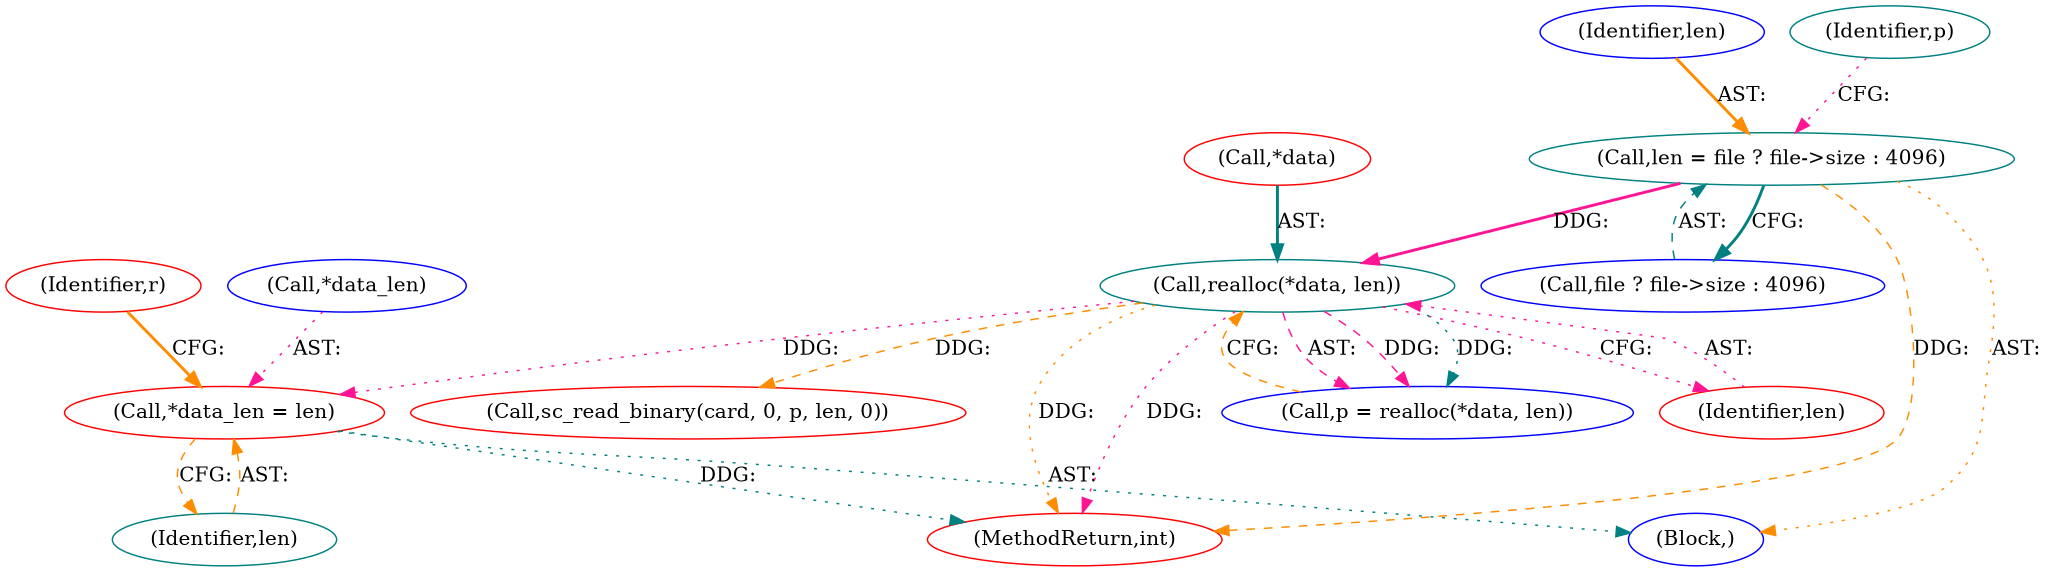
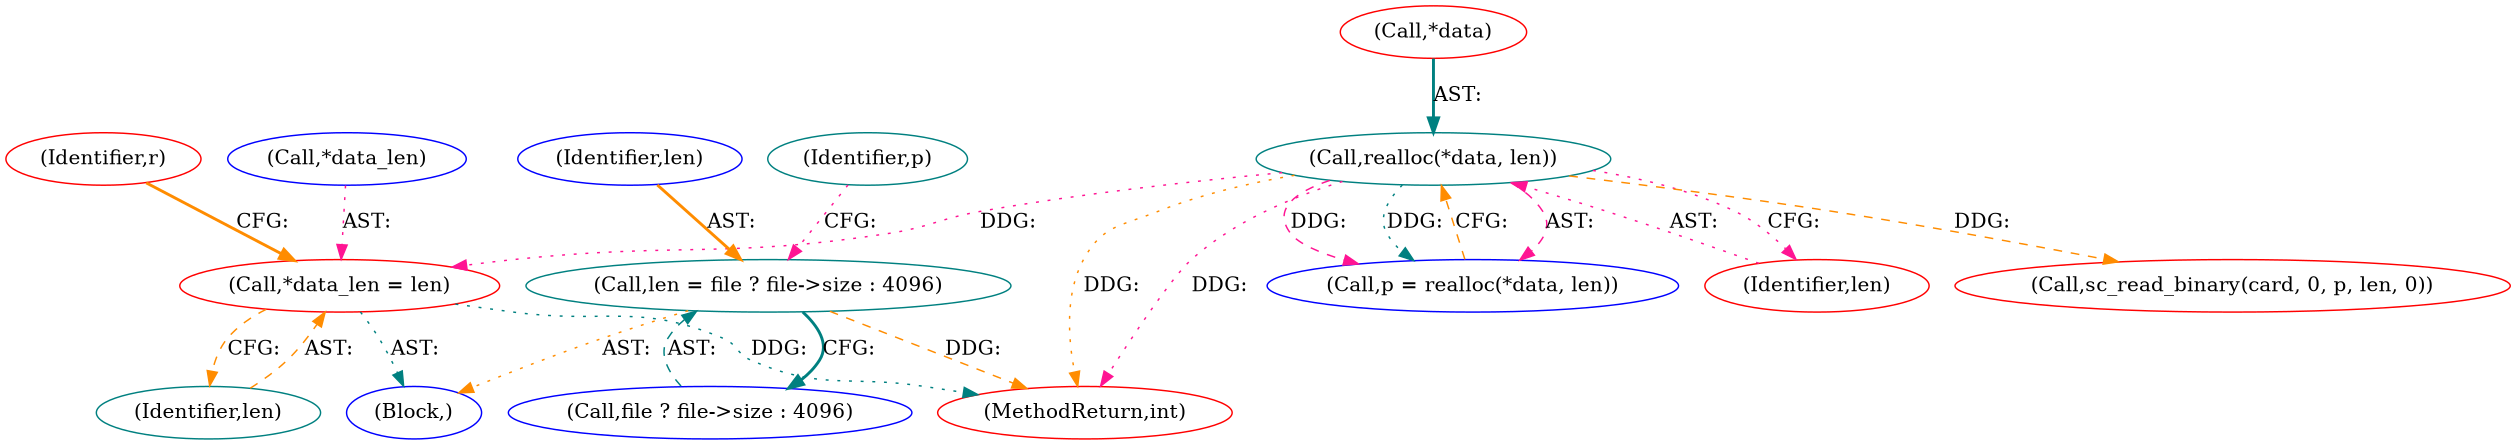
edge "(Call,len = file ? file->size : 4096)" -> "(Call,realloc(*data, len))": removed, label "DDG:"
